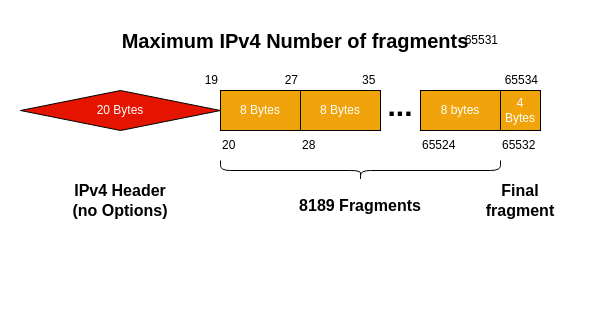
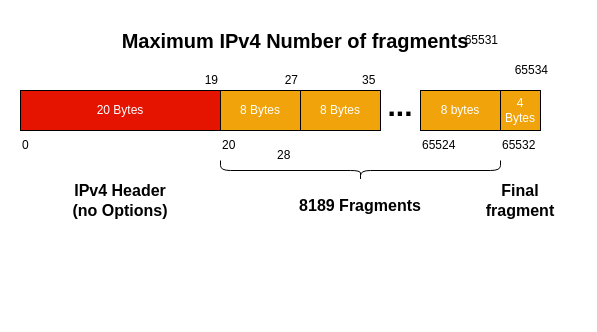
node "65534": moved (531, 81) -> (541, 71)
node "20 Bytes": shape diamond -> rectangle
node "0": added
node "28": moved (311, 146) -> (286, 156)
